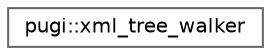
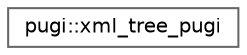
node "pugi::xml_tree_walker": label "pugi::xml_tree_walker" -> "pugi::xml_tree_pugi"
